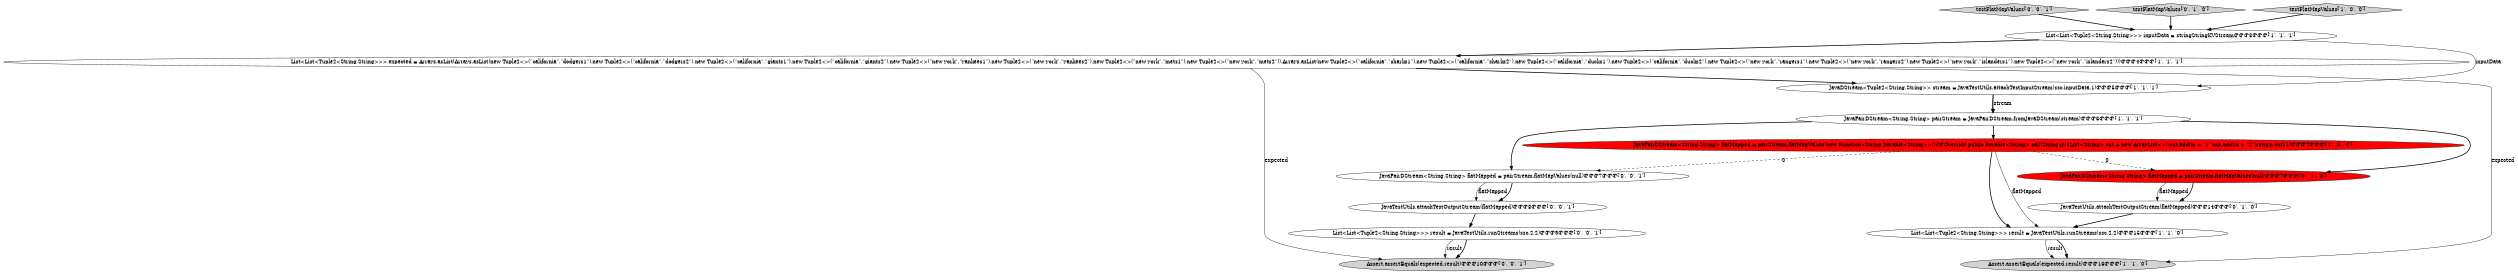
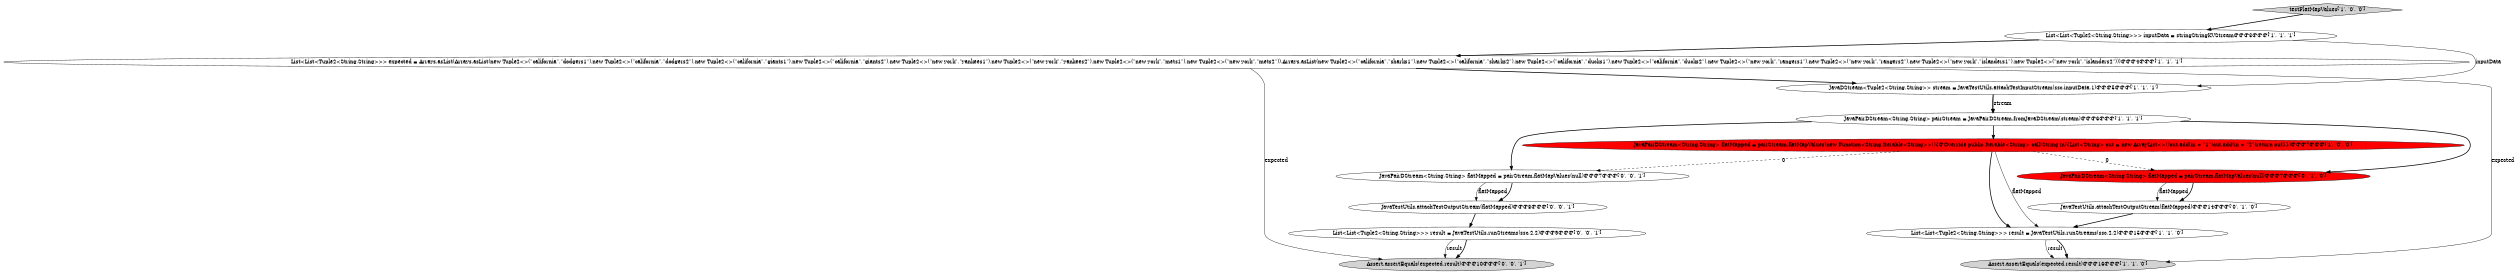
node "testFlatMapValues['0', '0', '1']": removed
node "testFlatMapValues['0', '1', '0']": removed
